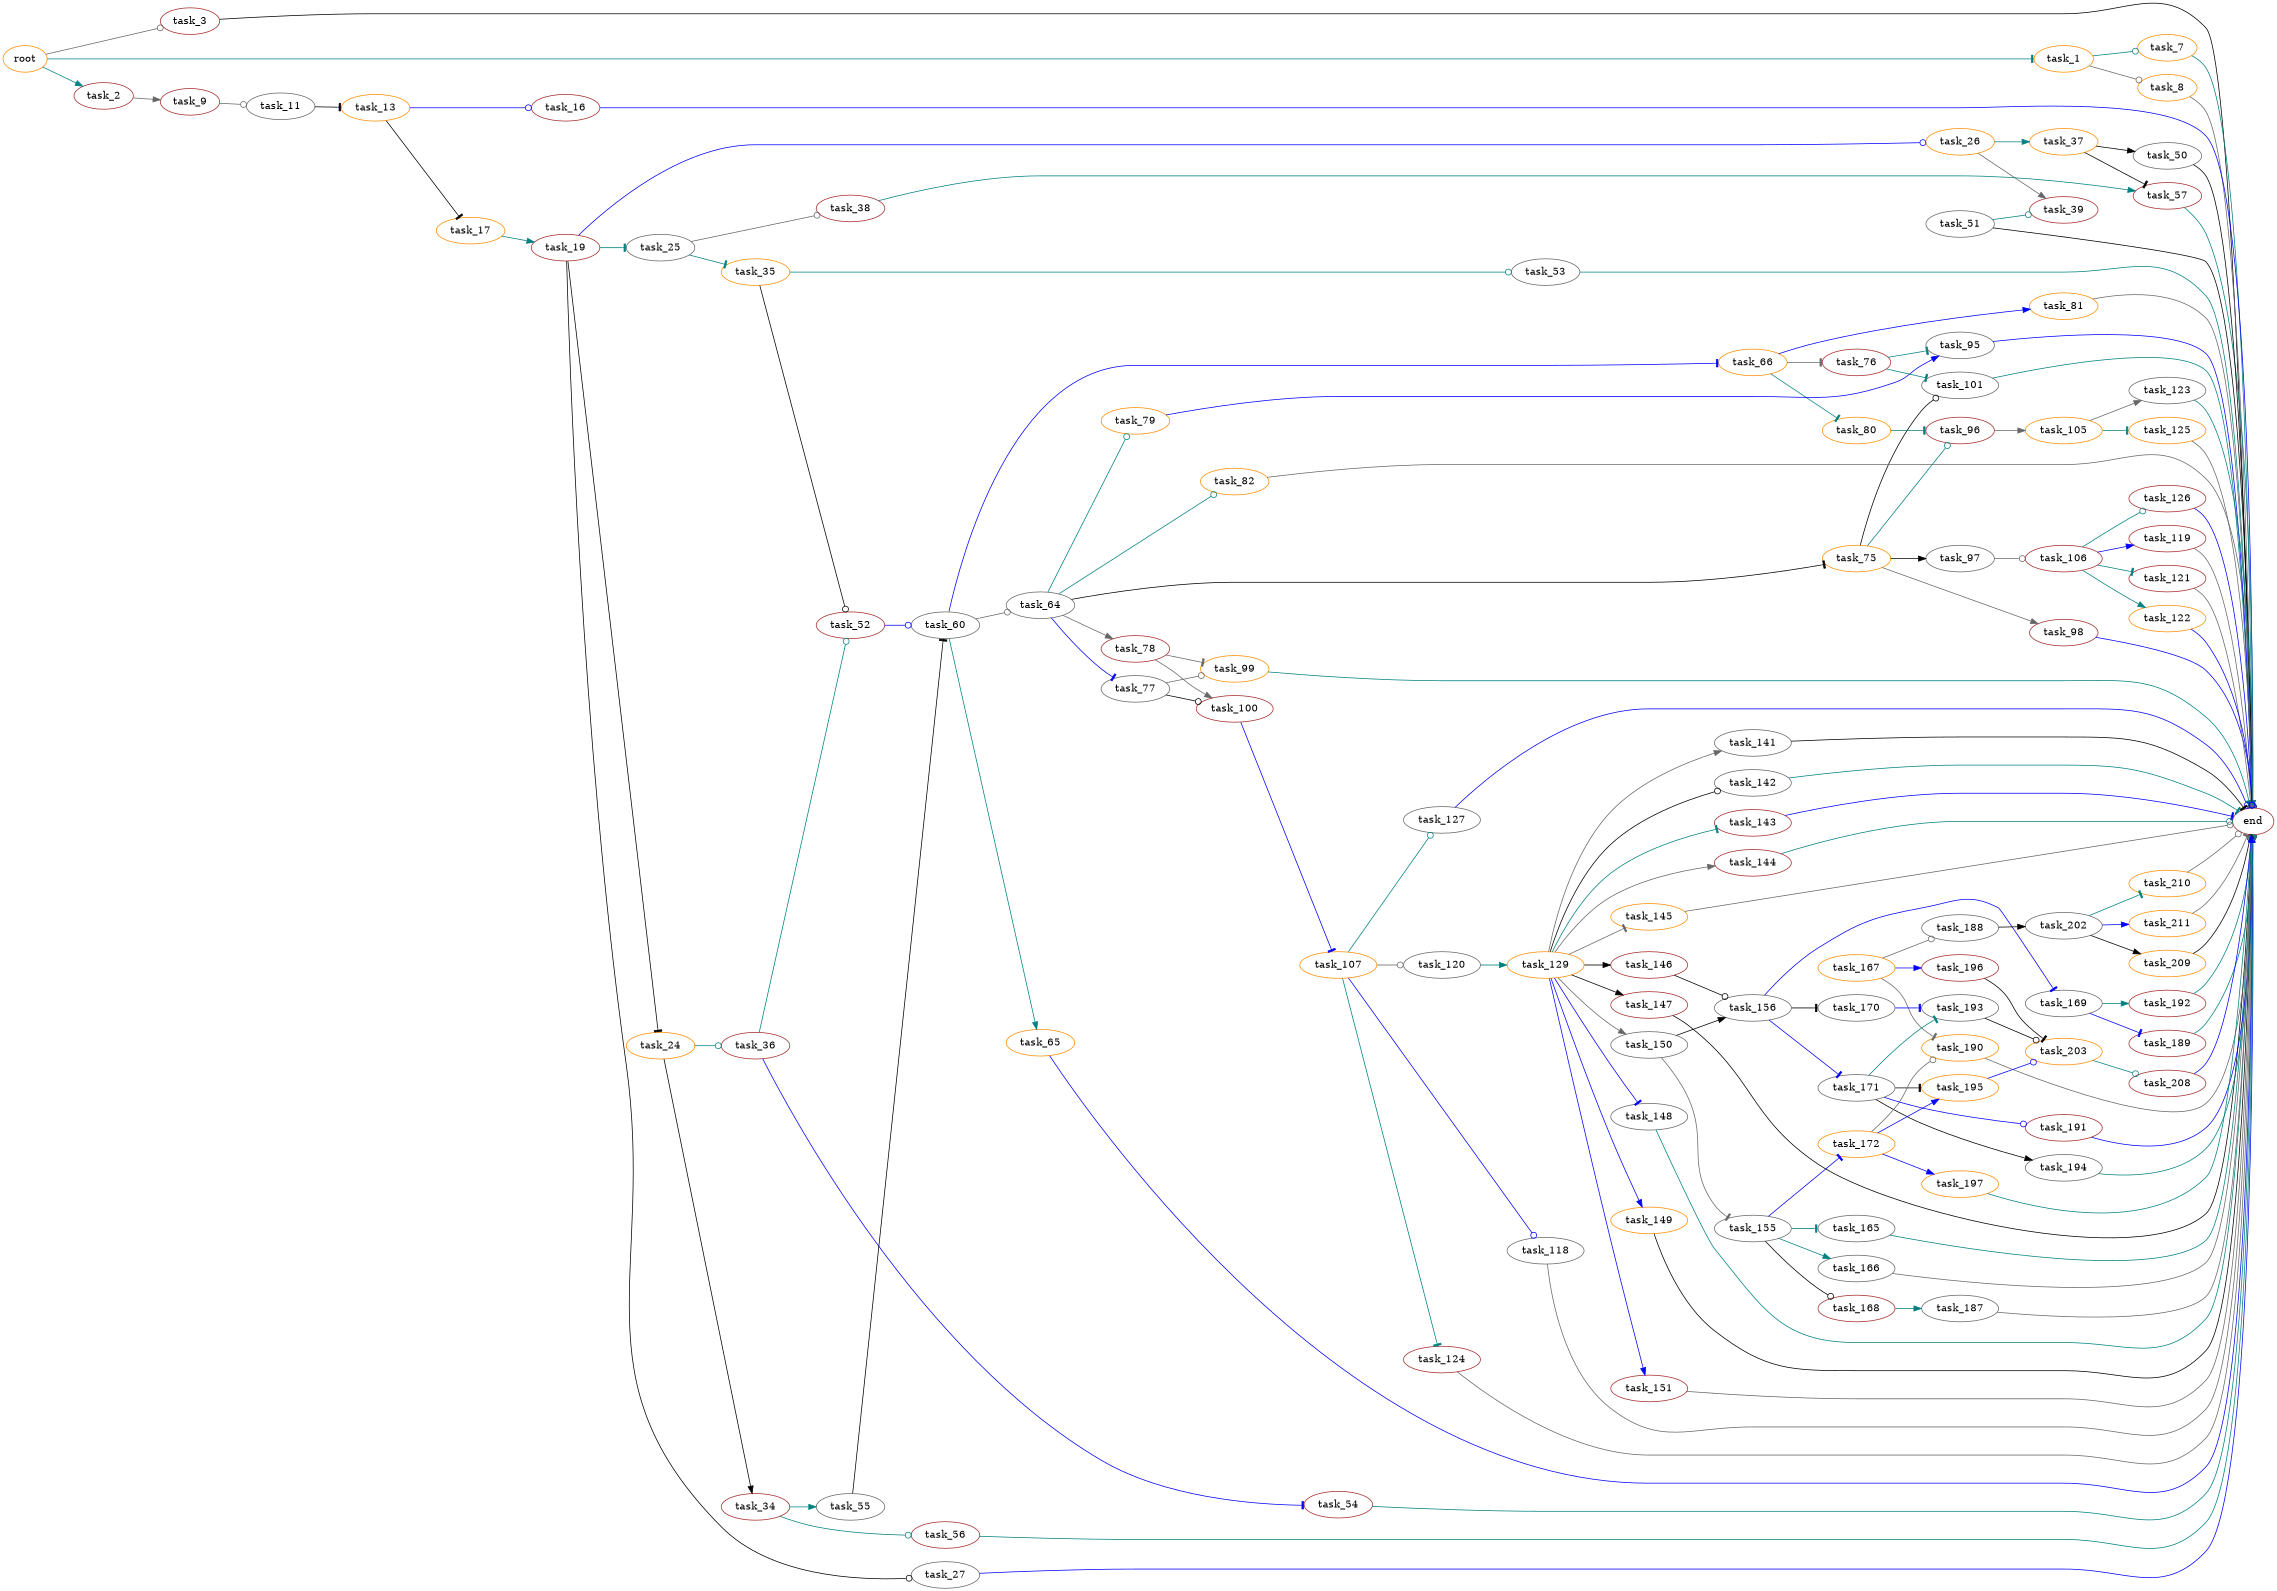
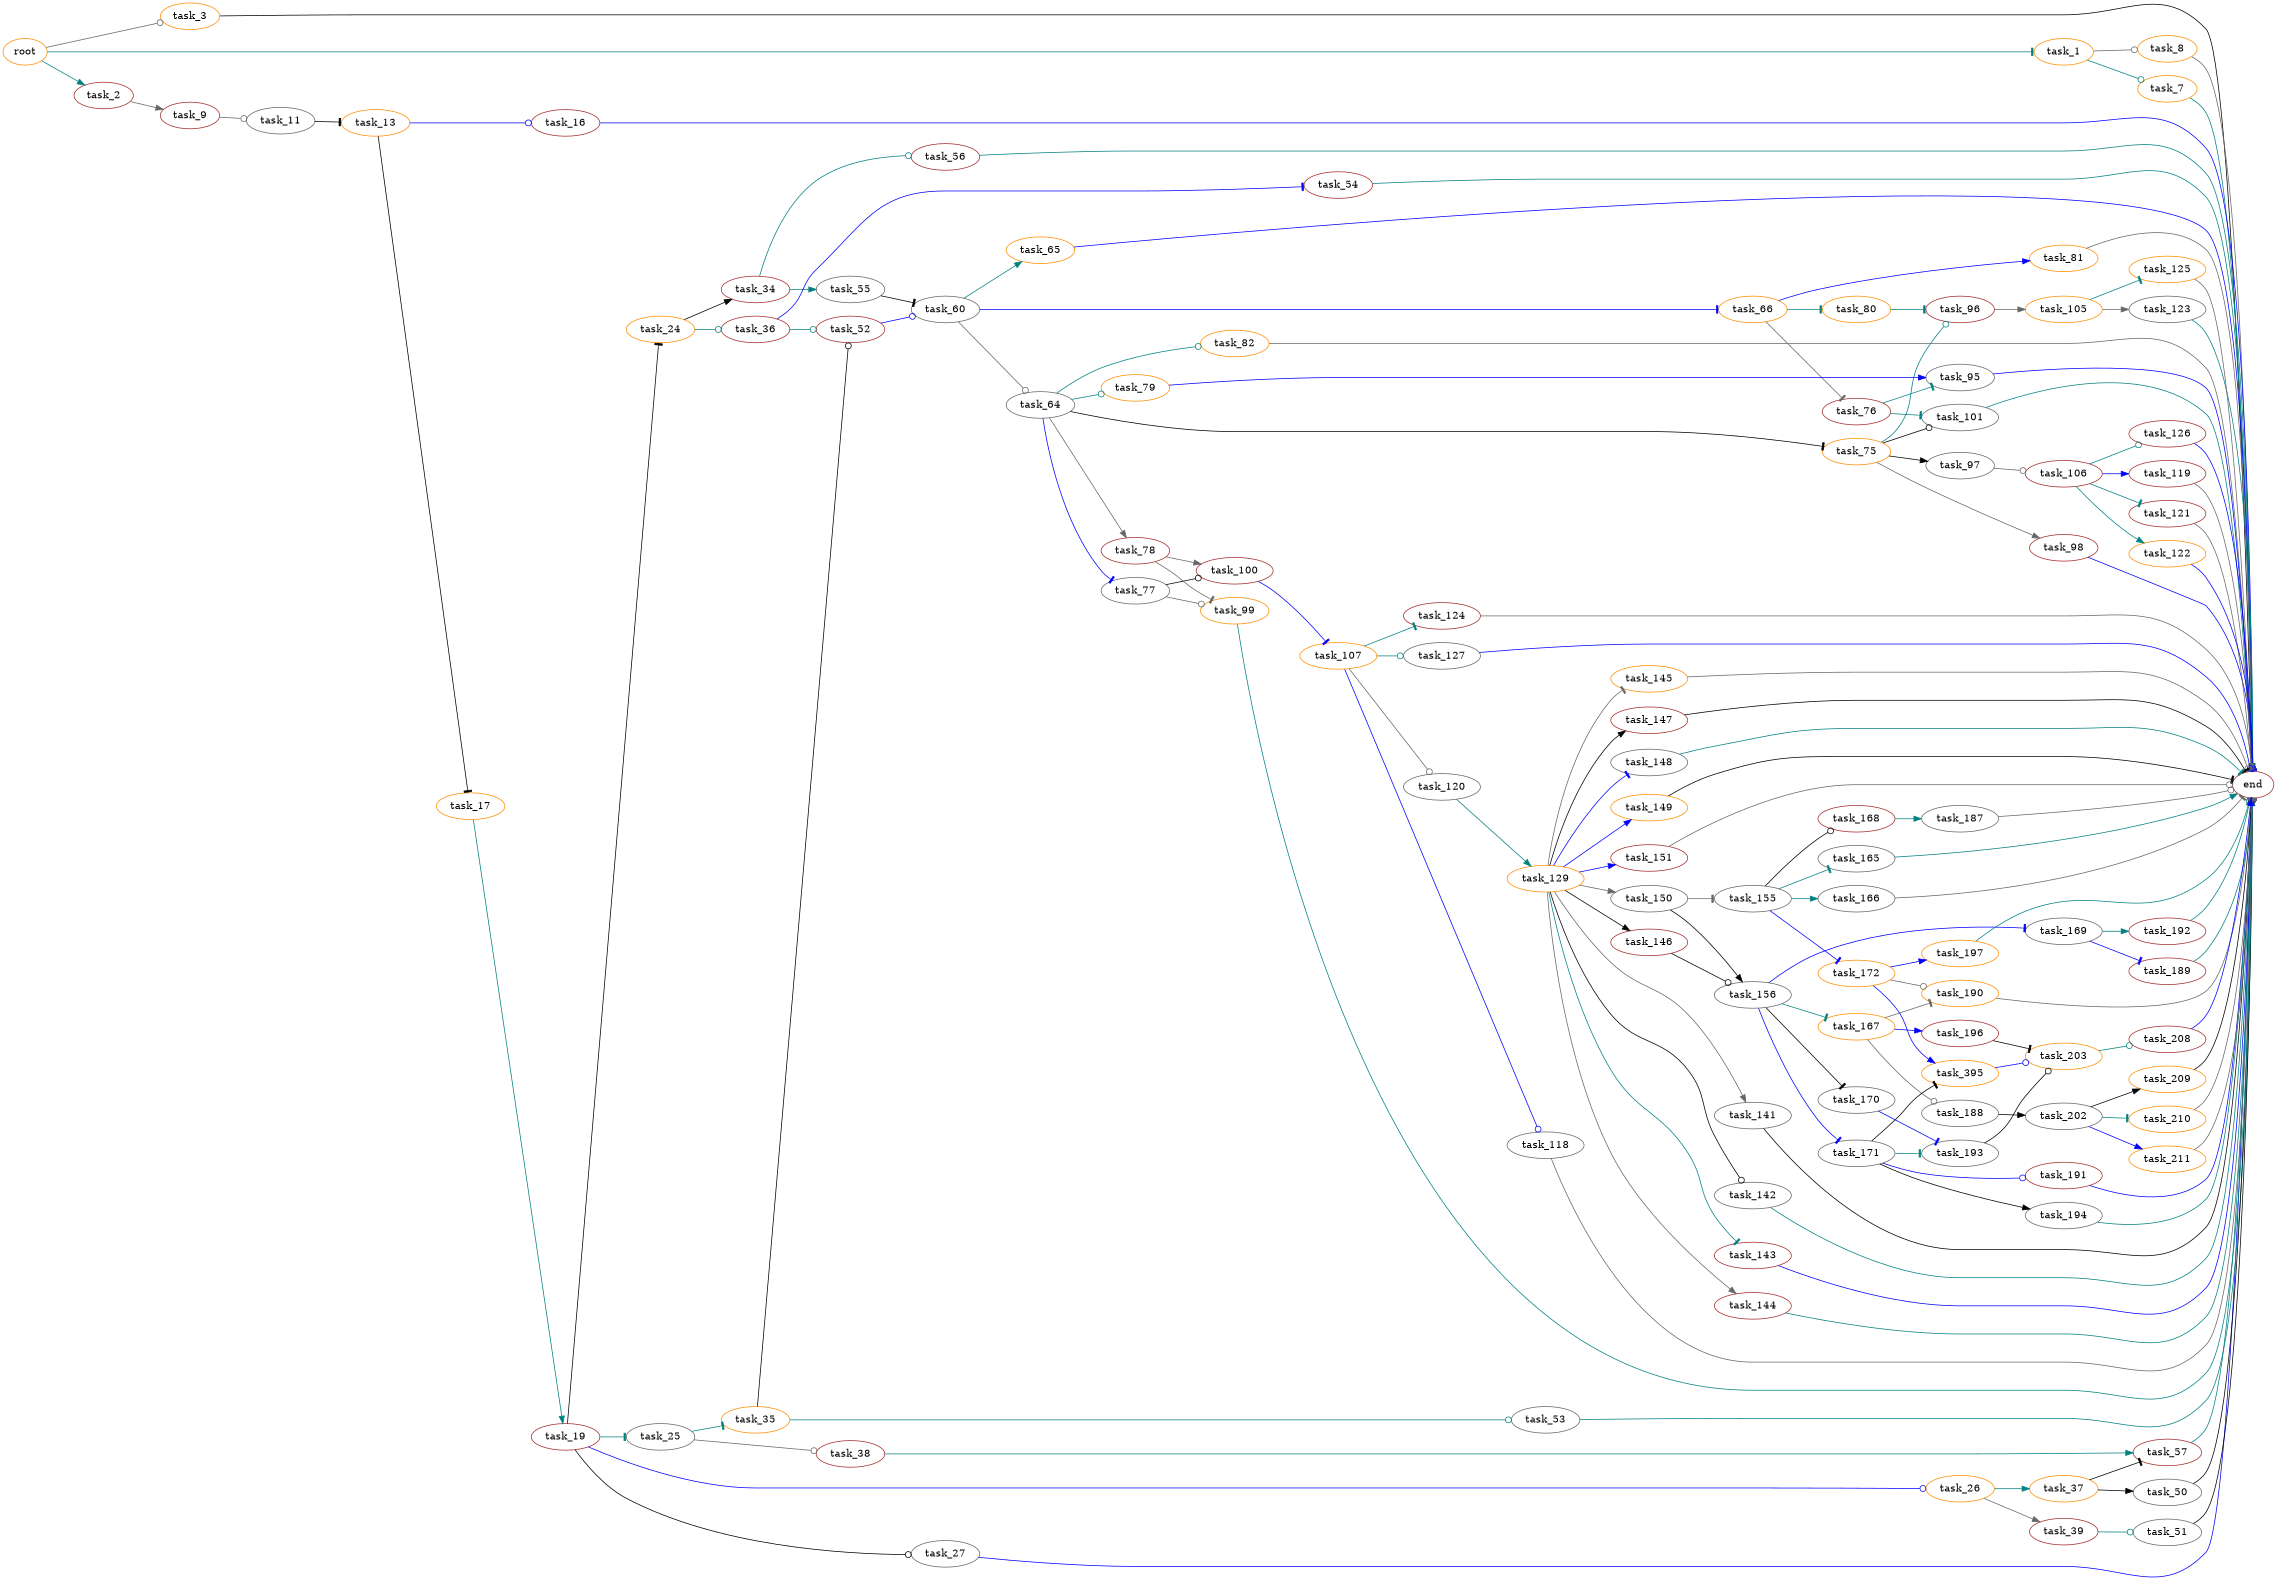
node "task_3": color brown -> darkorange
edge "task_51" -> "task_39": reversed
edge "task_156" -> "task_167": added
node "task_195": label "task_195" -> "task_395"
